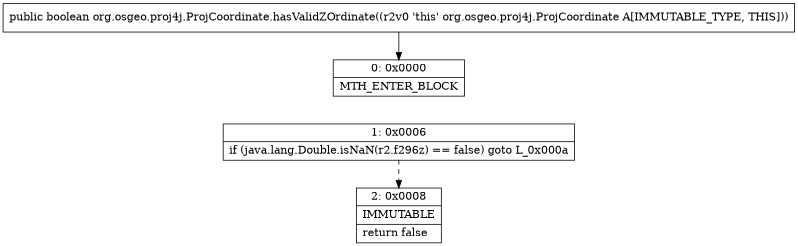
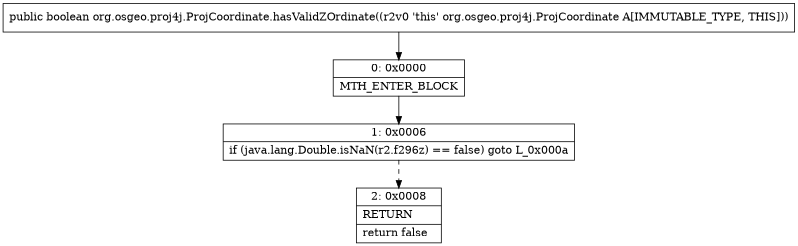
edge "0: 0x0000" -> "1: 0x0006": added
node "2: 0x0008": text "IMMUTABLE" -> "RETURN"
